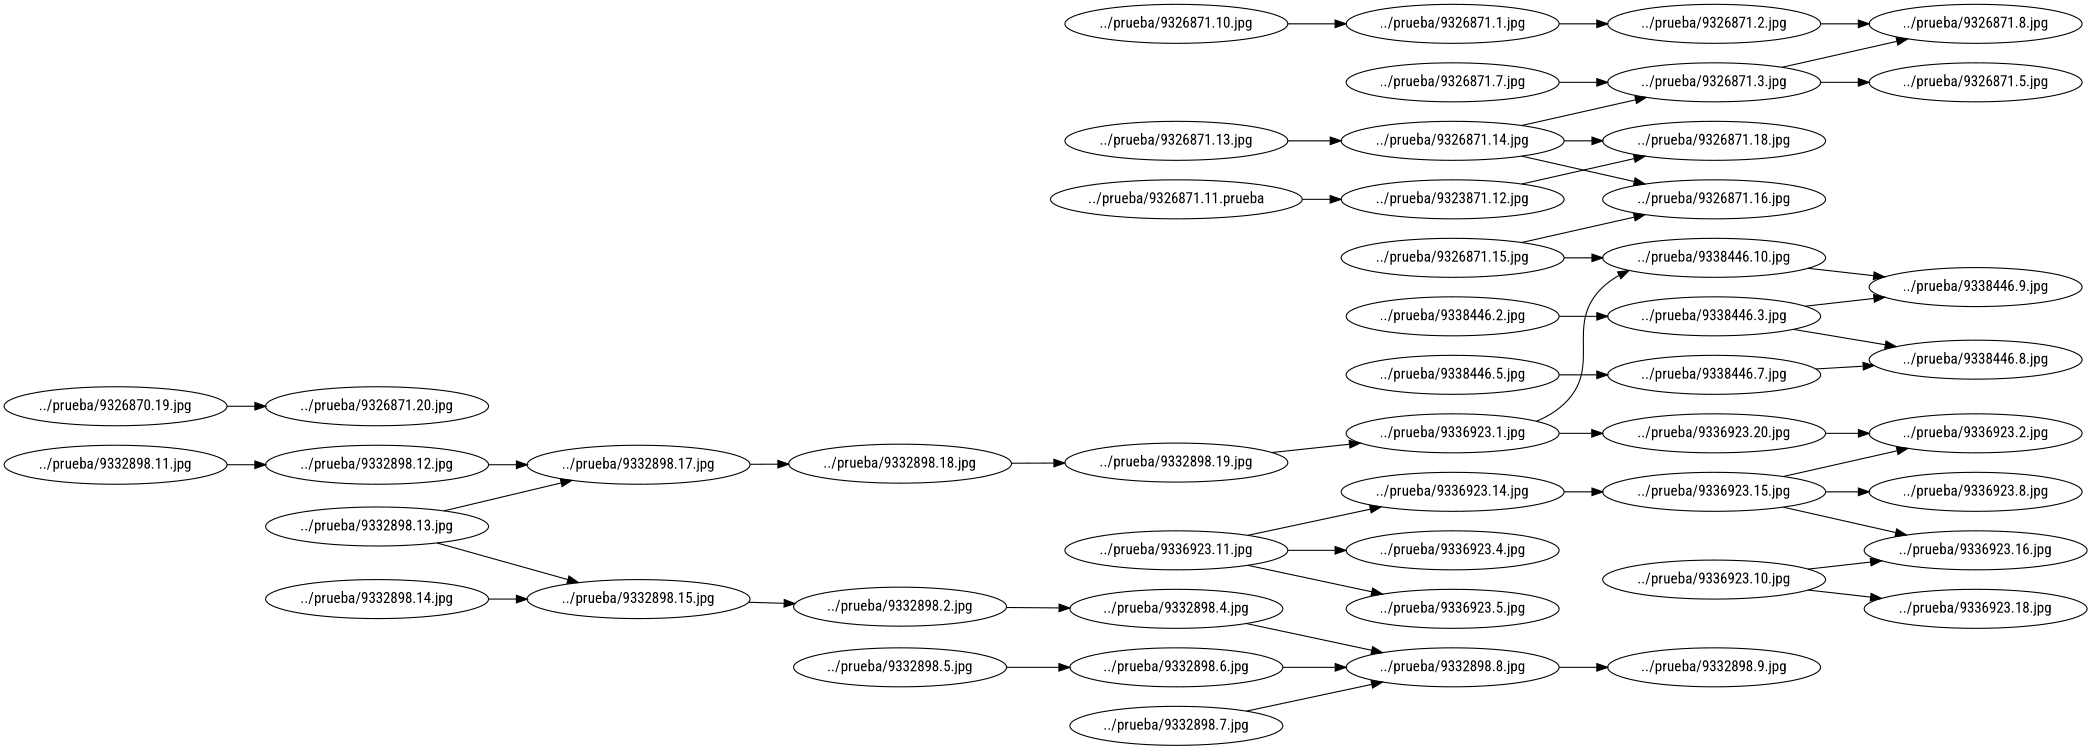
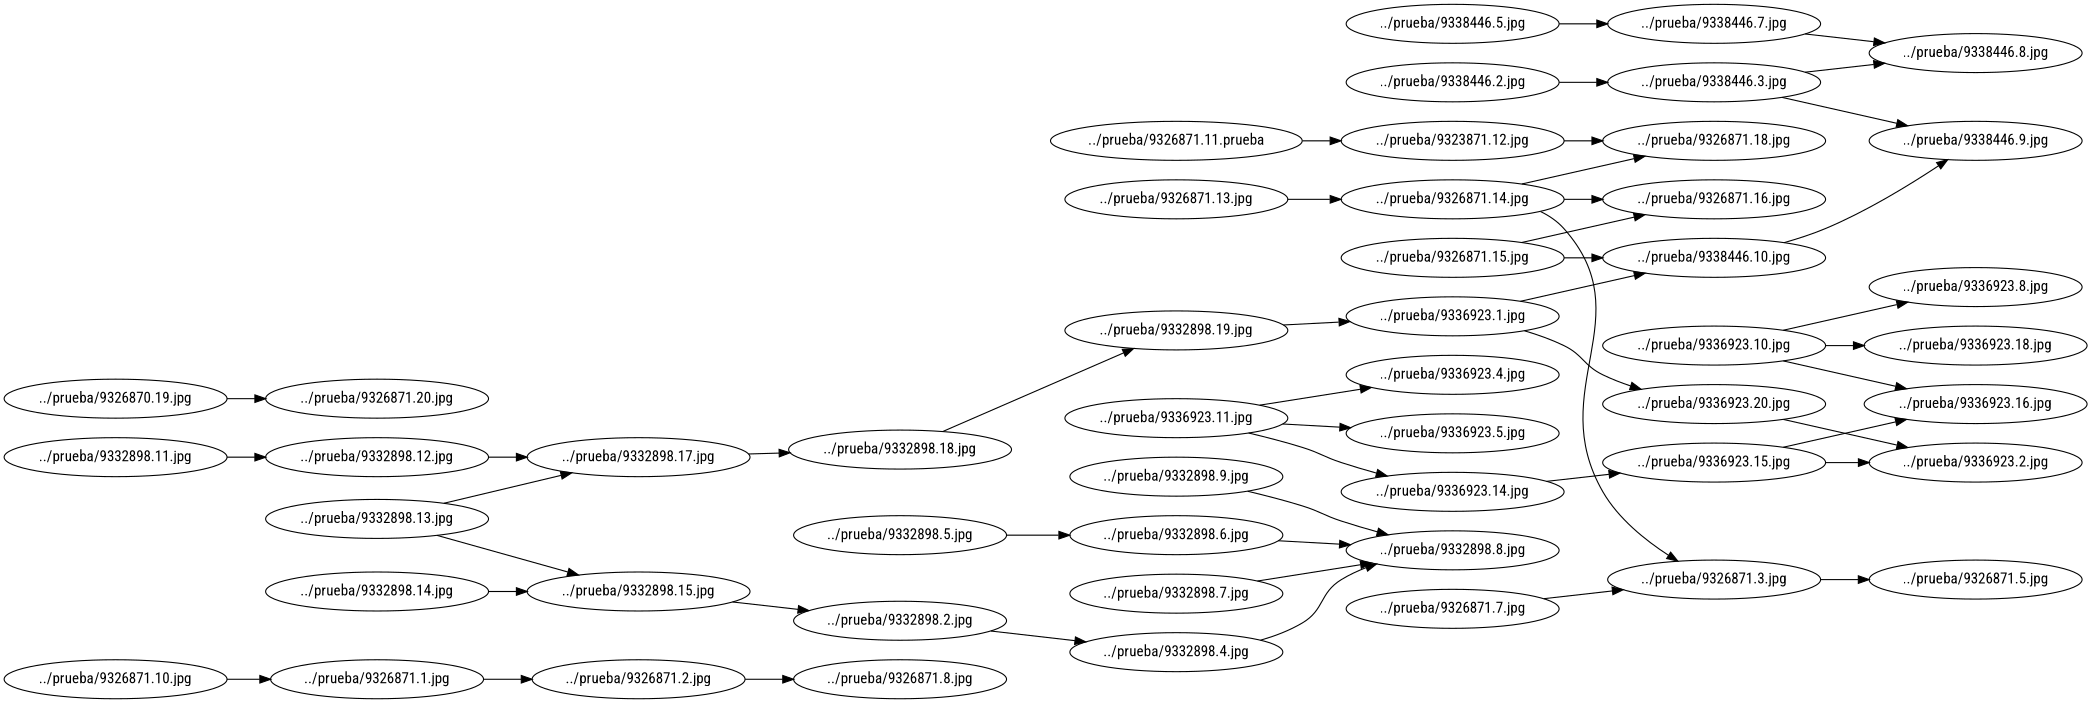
edge "../prueba/9326871.3.jpg" -> "../prueba/9326871.8.jpg": removed
edge "../prueba/9336923.15.jpg" -> "../prueba/9336923.8.jpg": now "../prueba/9336923.10.jpg" -> "../prueba/9336923.8.jpg"
edge "../prueba/9332898.8.jpg" -> "../prueba/9332898.9.jpg": reversed
